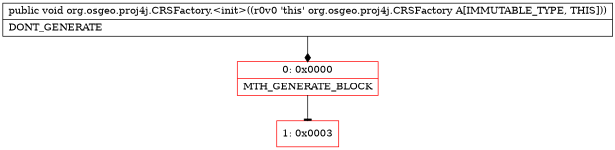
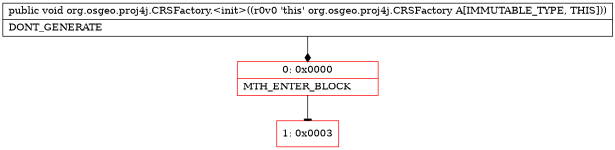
node "0: 0x0000": text "MTH_GENERATE_BLOCK" -> "MTH_ENTER_BLOCK"
